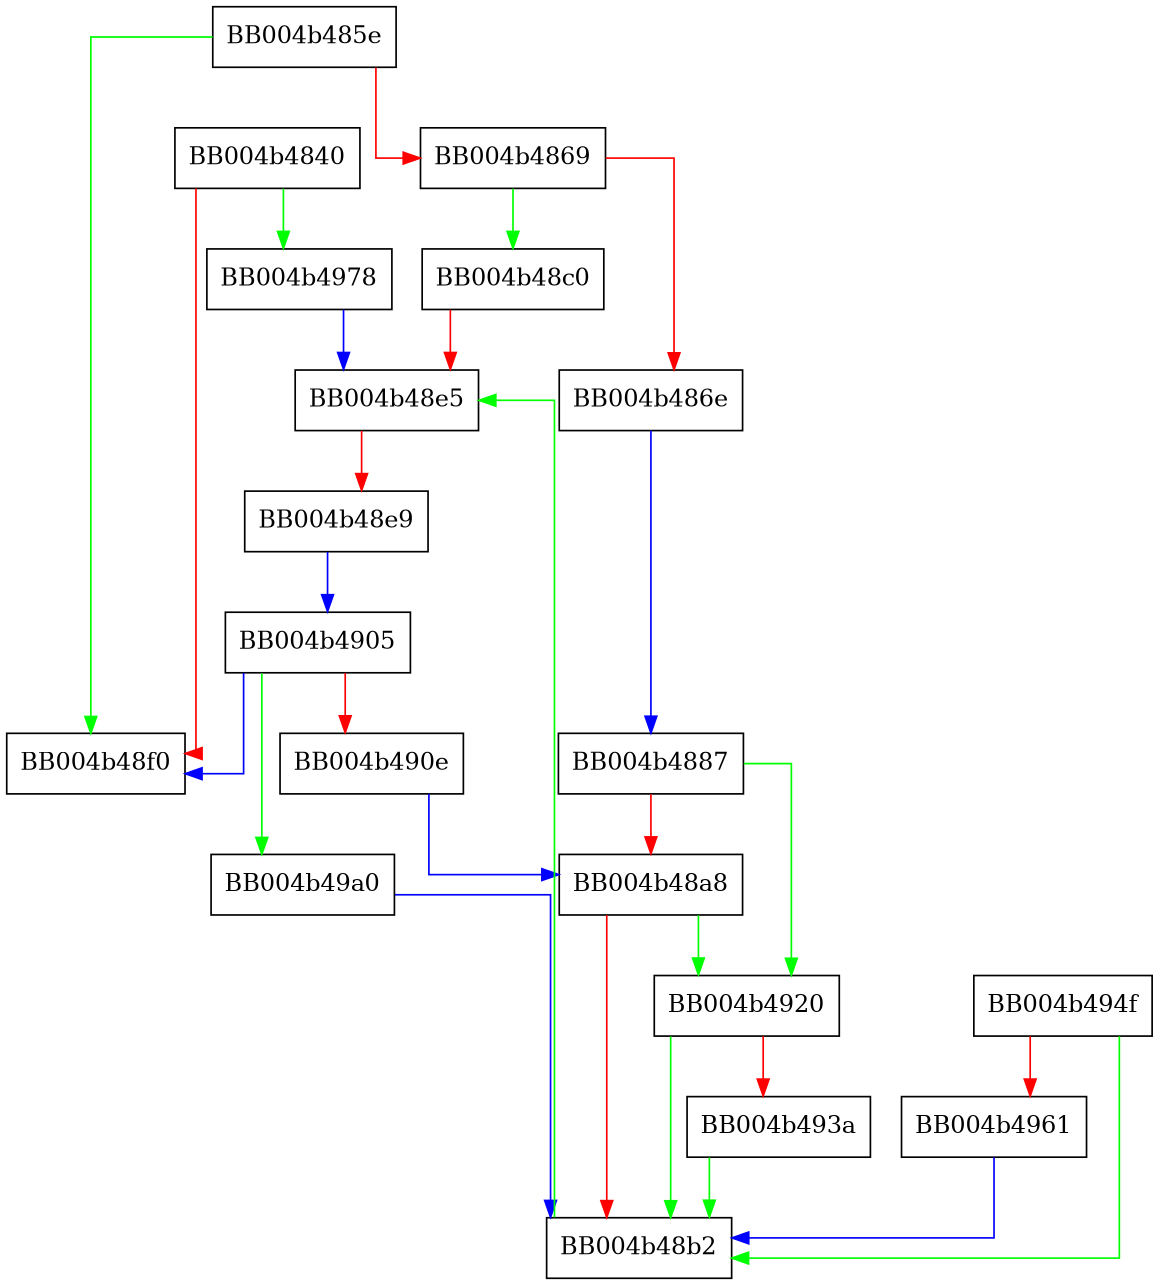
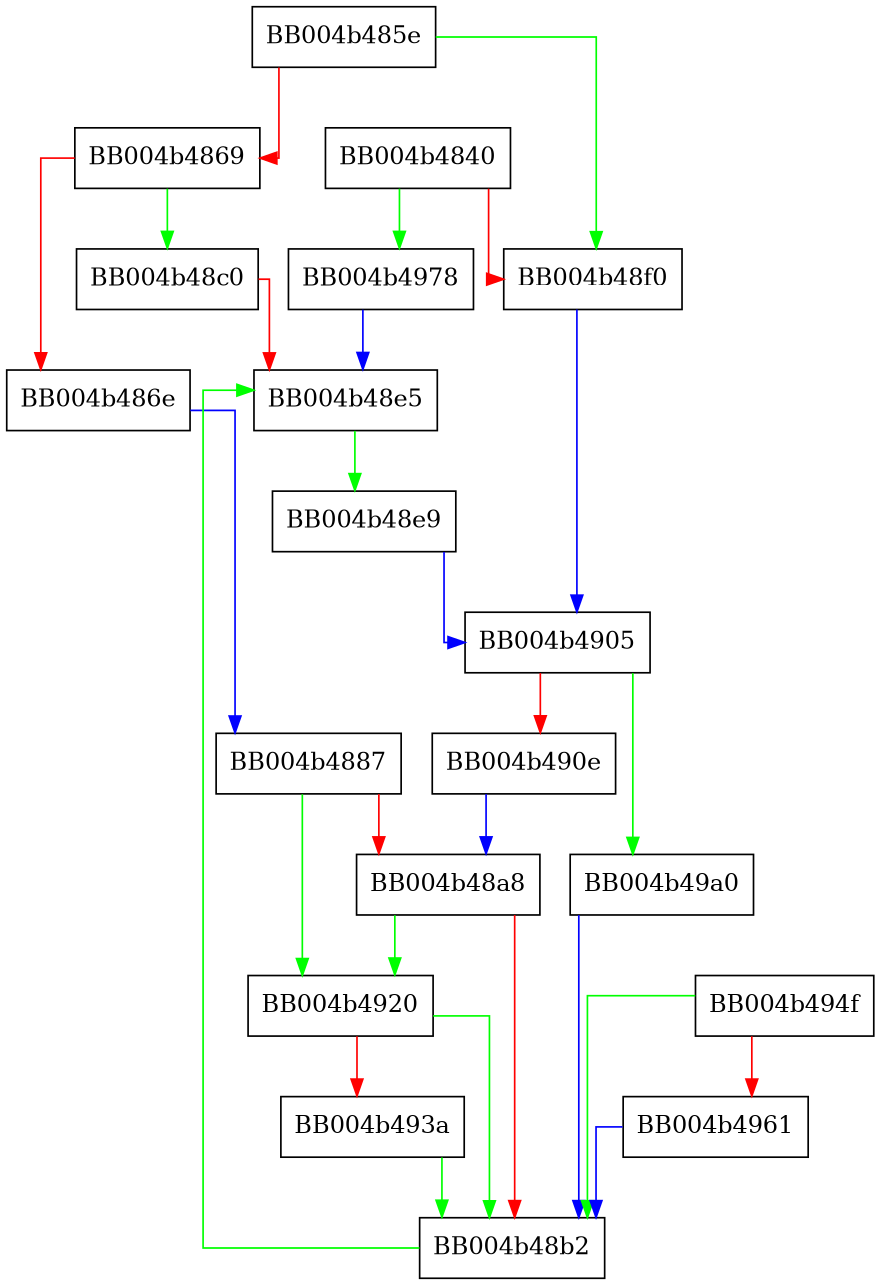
edge "BB004b48e5" -> "BB004b48e9": color red -> green
edge "BB004b4905" -> "BB004b48f0": reversed
